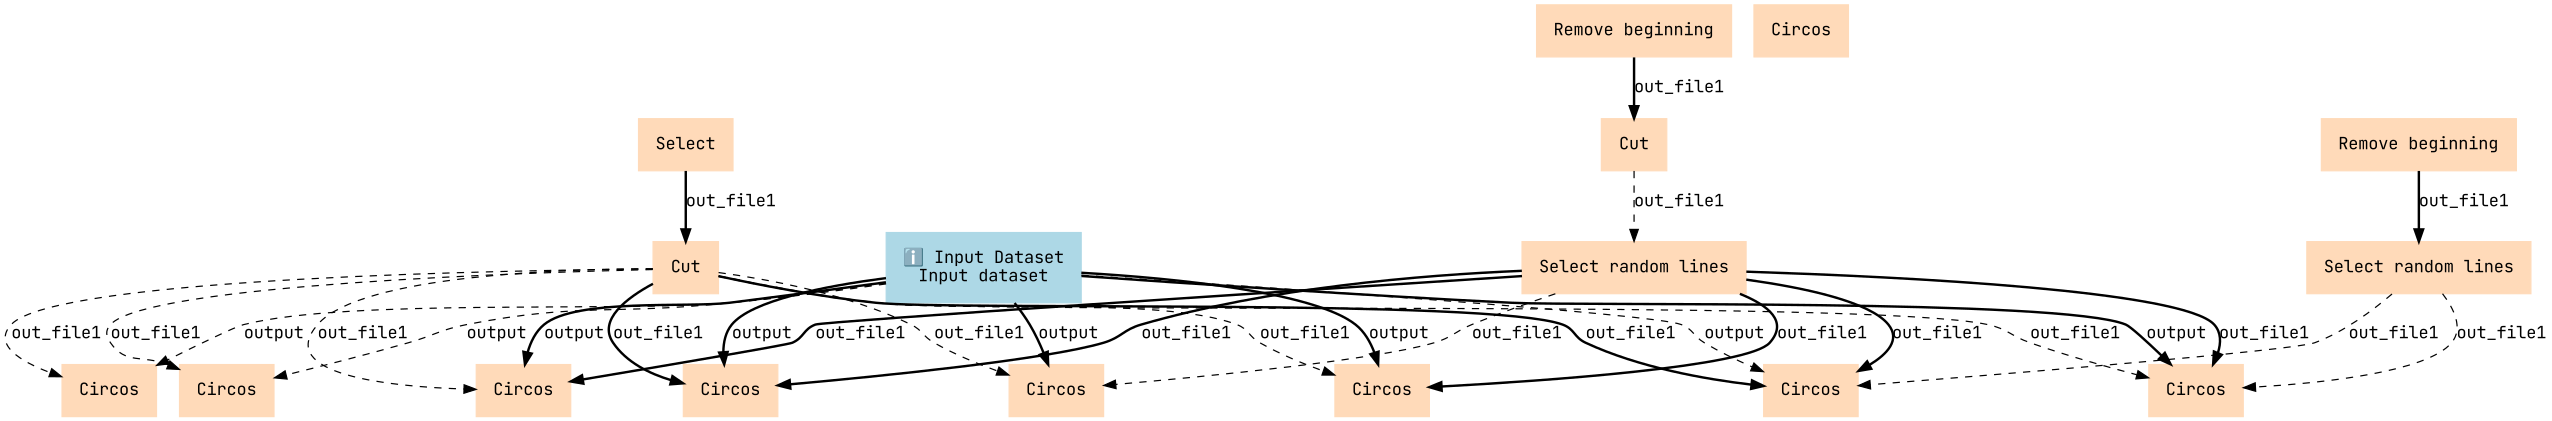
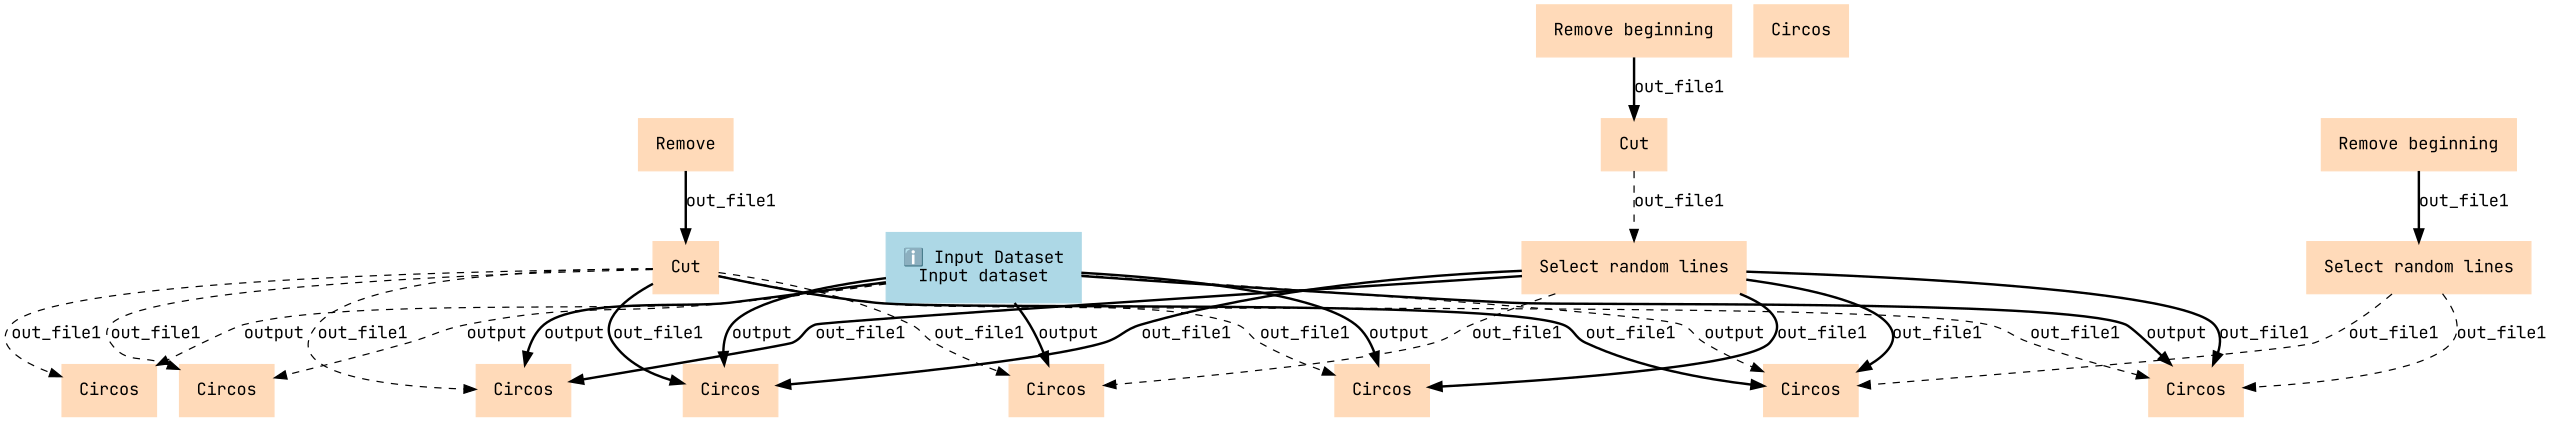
node "Select": label "Select" -> "Remove"
